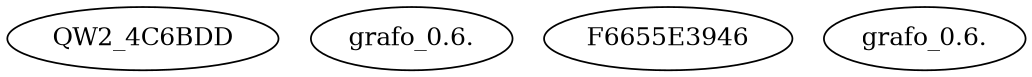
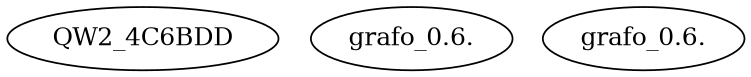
node "F6655E3946": removed
